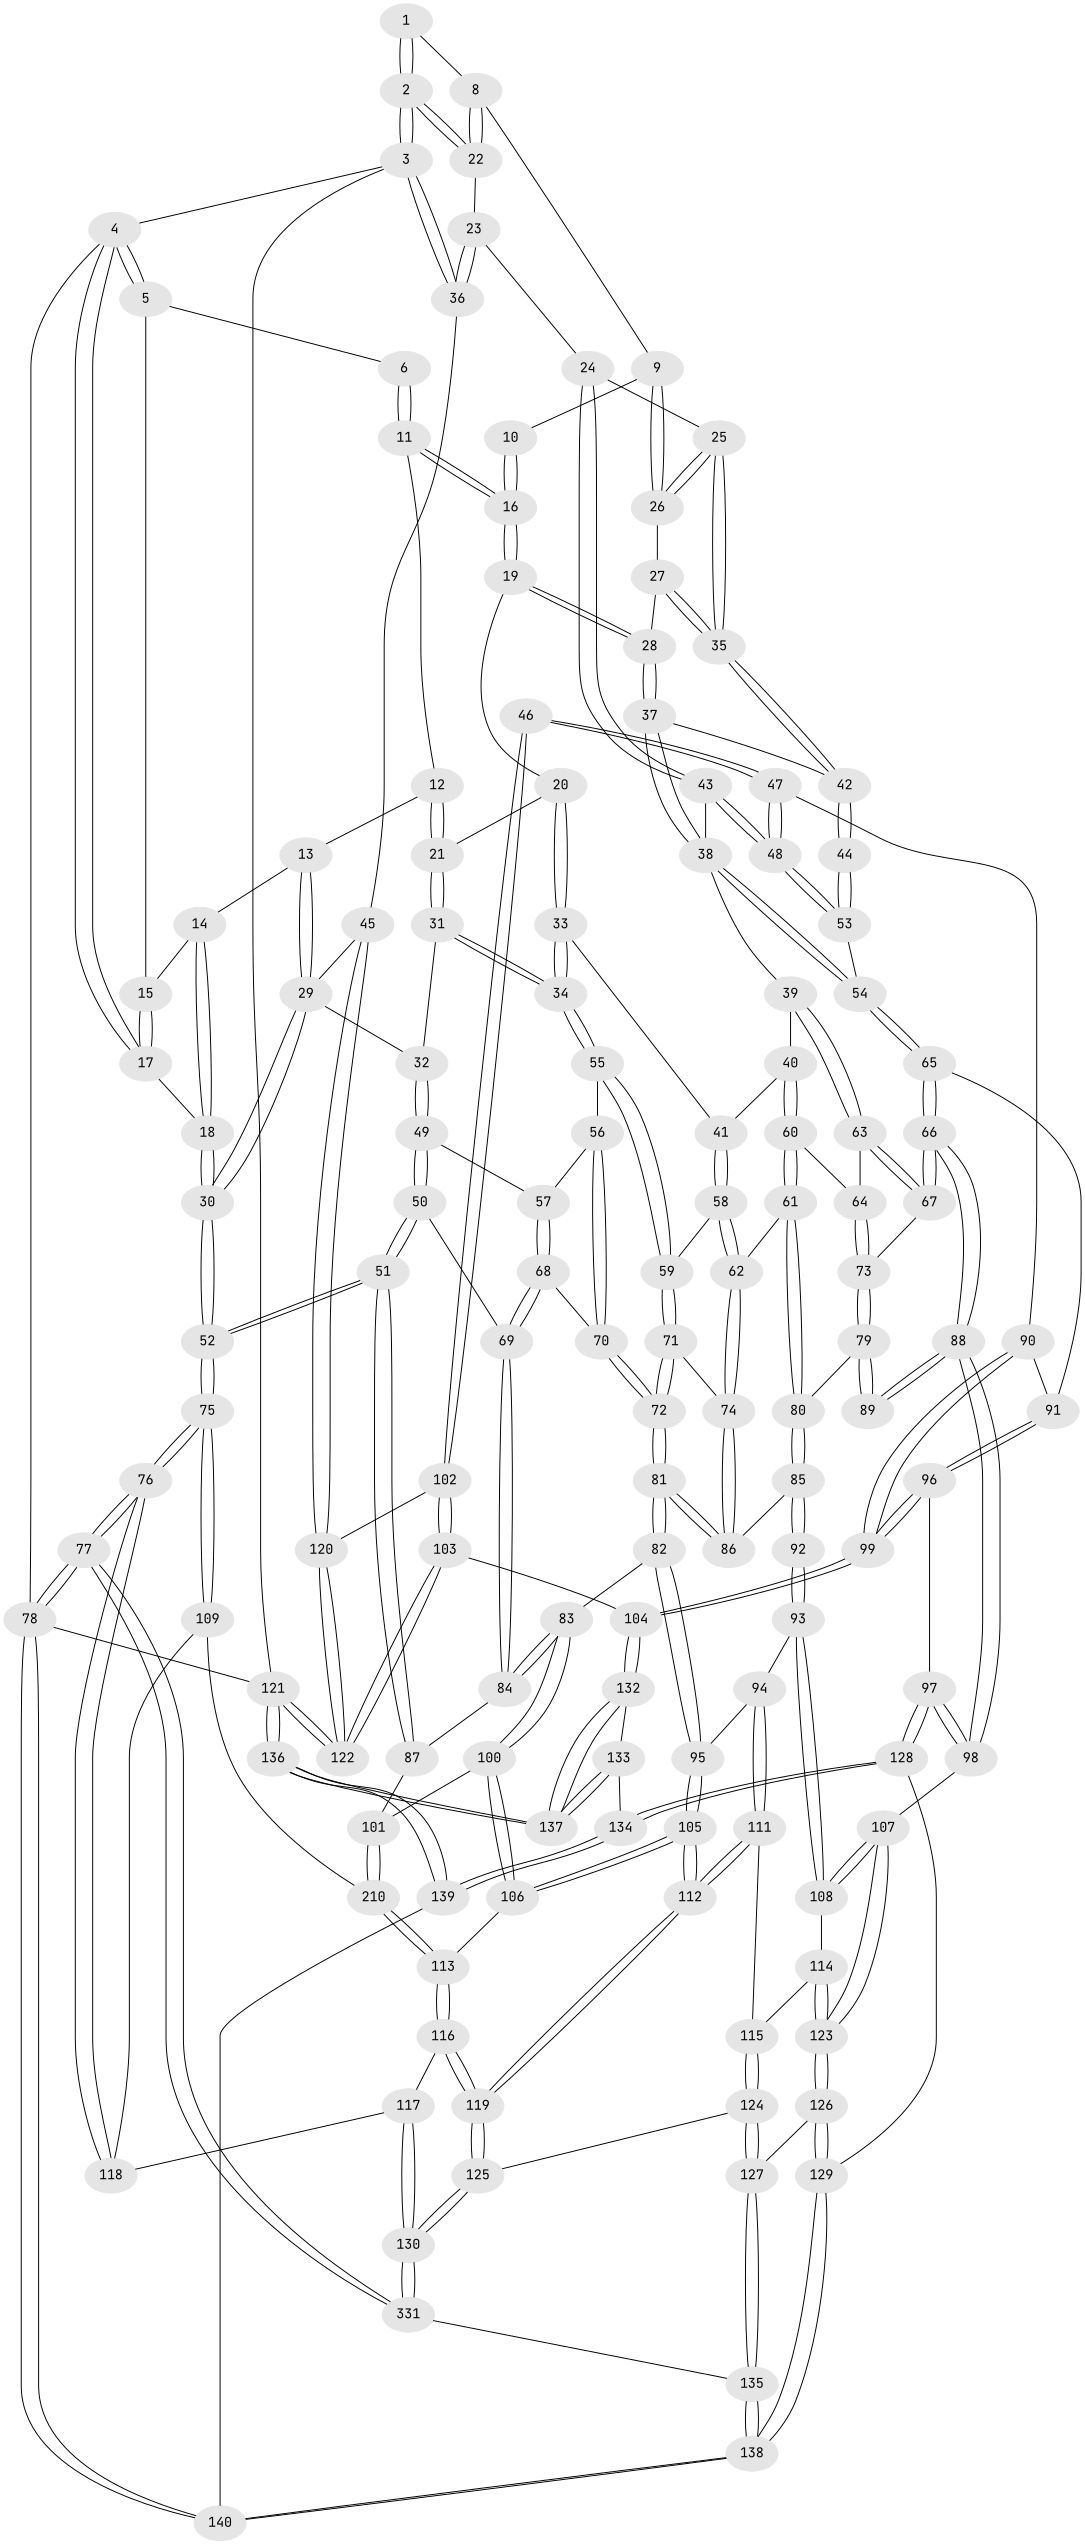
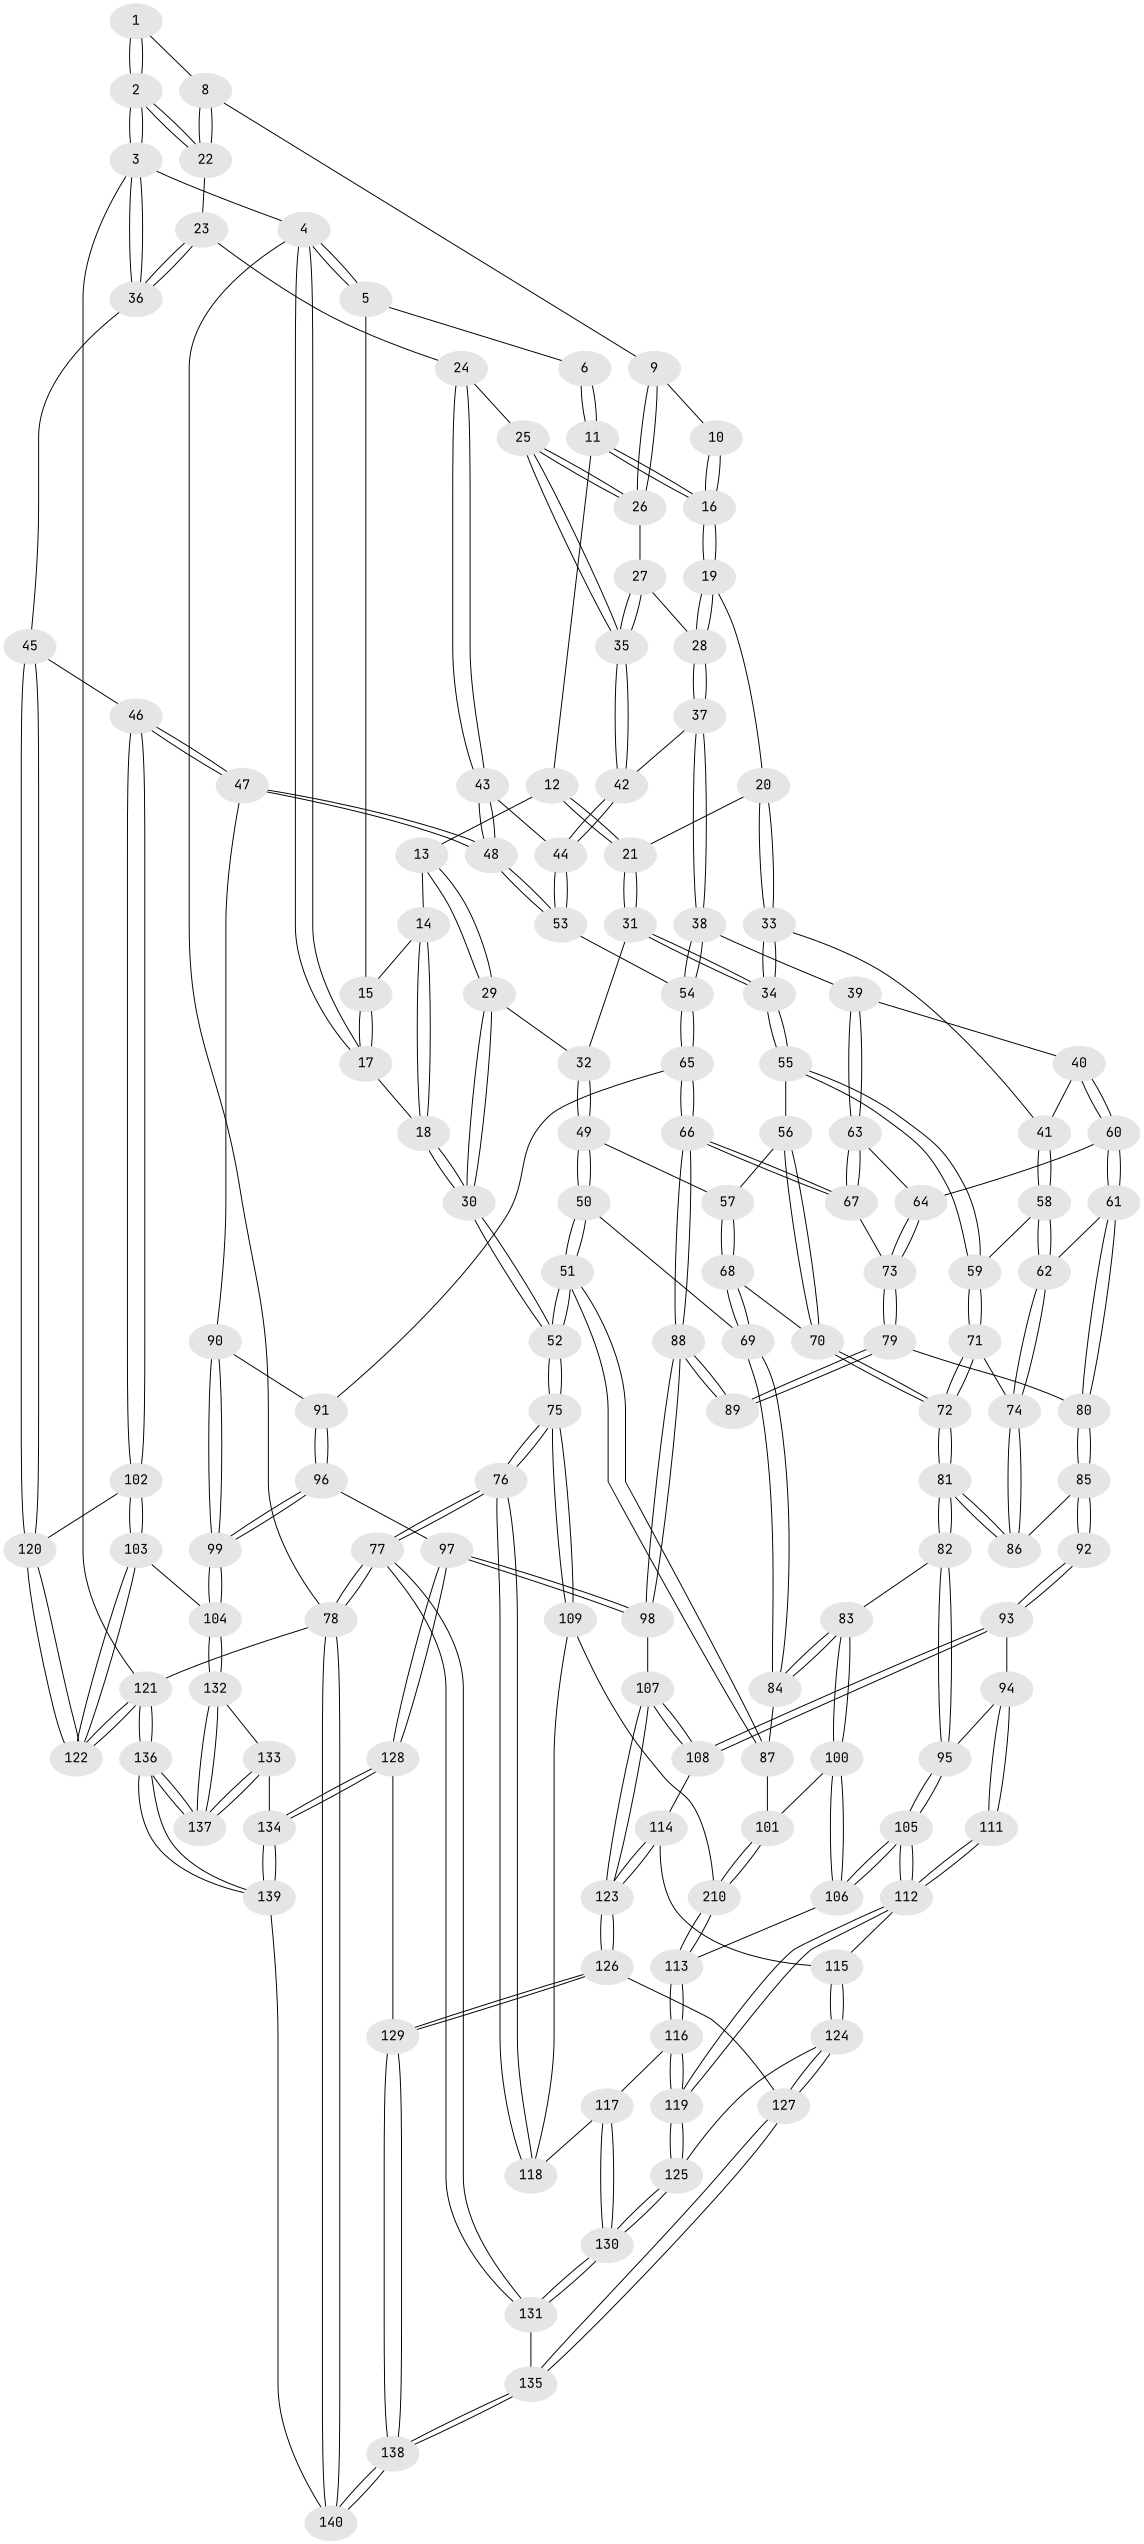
edge "43" -- "38": now "43" -- "44"
edge "45" -- "29": now "45" -- "46"
edge "111" -- "115": now "112" -- "115"
node "331": label "331" -> "131"
